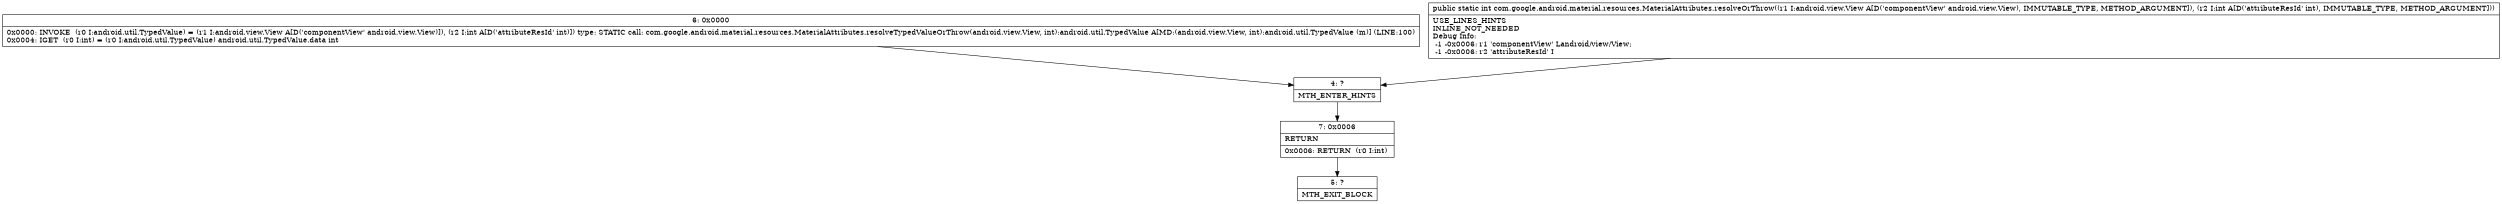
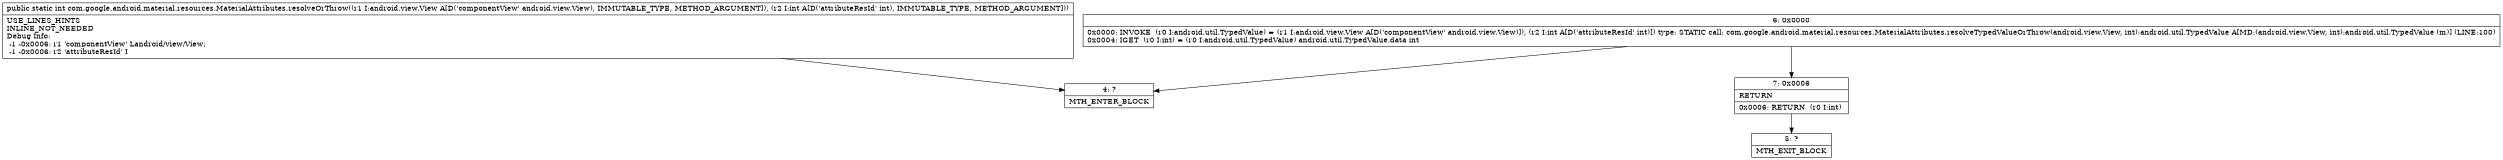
node "4: ?": text "MTH_ENTER_HINTS" -> "MTH_ENTER_BLOCK"
edge "4: ?" -> "7: 0x0006": now "6: 0x0000" -> "7: 0x0006"
